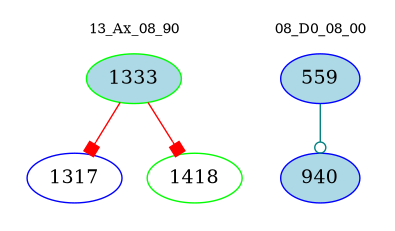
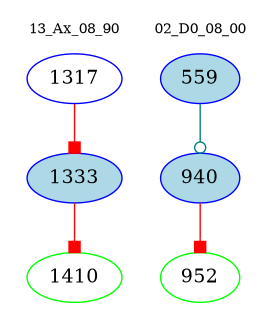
cluster "08_D0_08_00": label "08_D0_08_00" -> "02_D0_08_00"
node "1333": color green -> blue
edge "1333" -> "1317": reversed
node "1418": label "1418" -> "1410"
node "952": added
